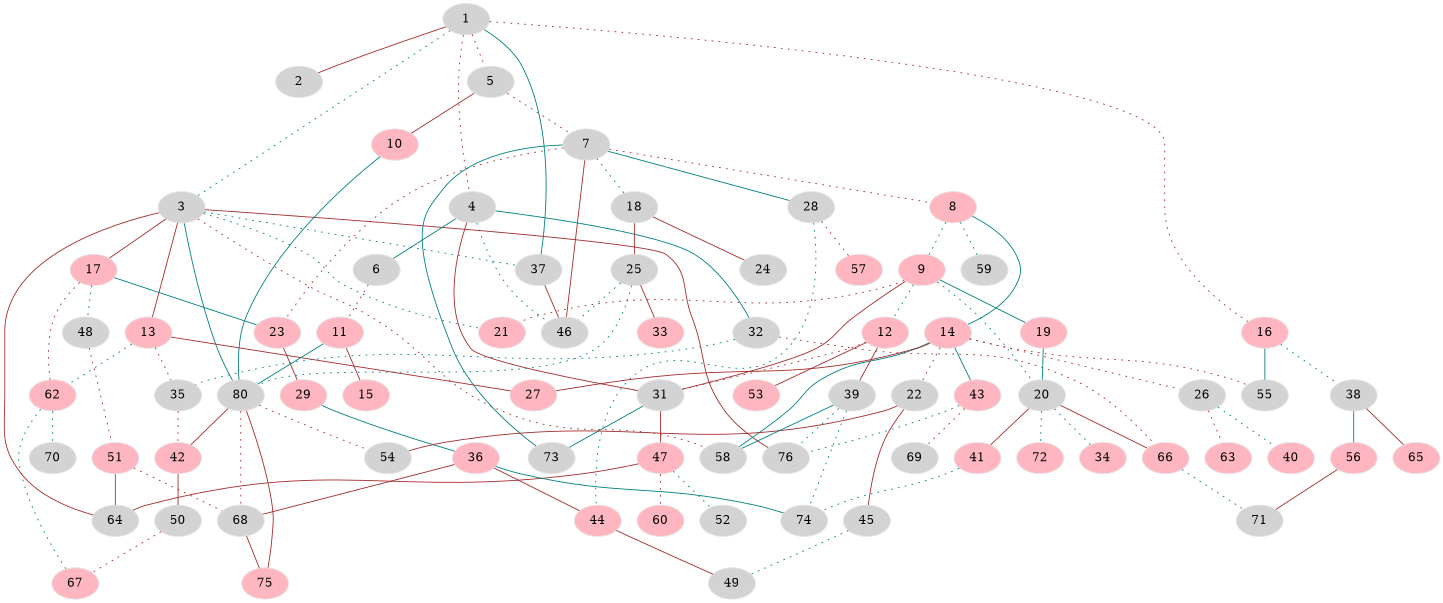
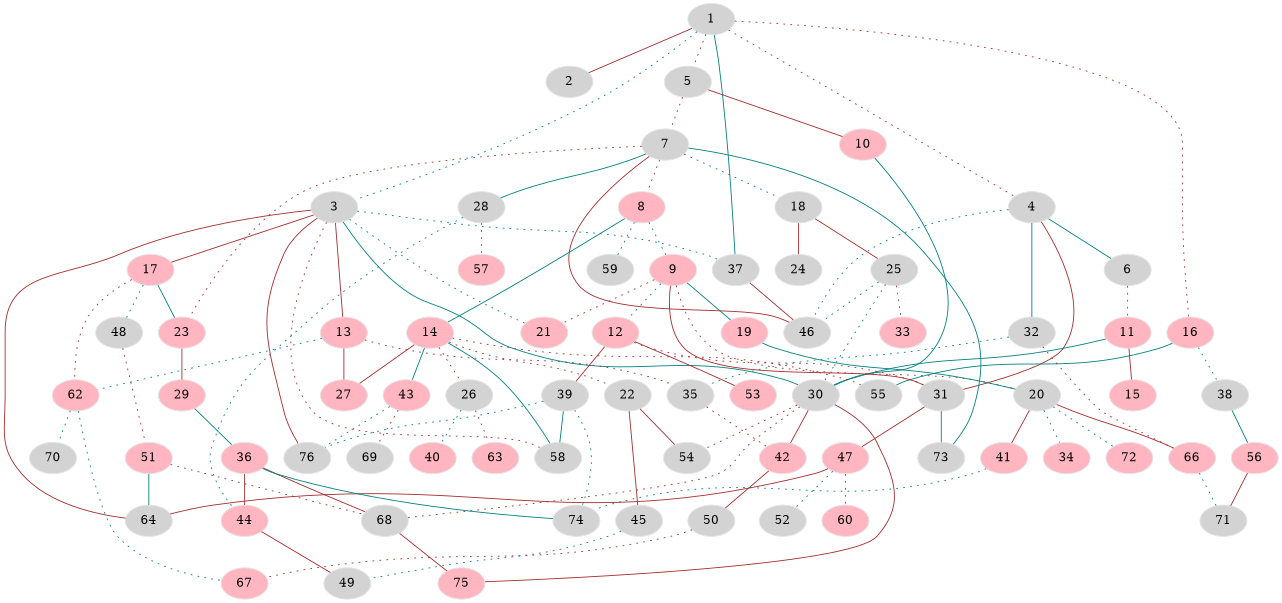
edge "25" -- "33": style solid -> dotted
edge "9" -- "20": color teal -> brown
node "80": label "80" -> "30"
node "65": removed
